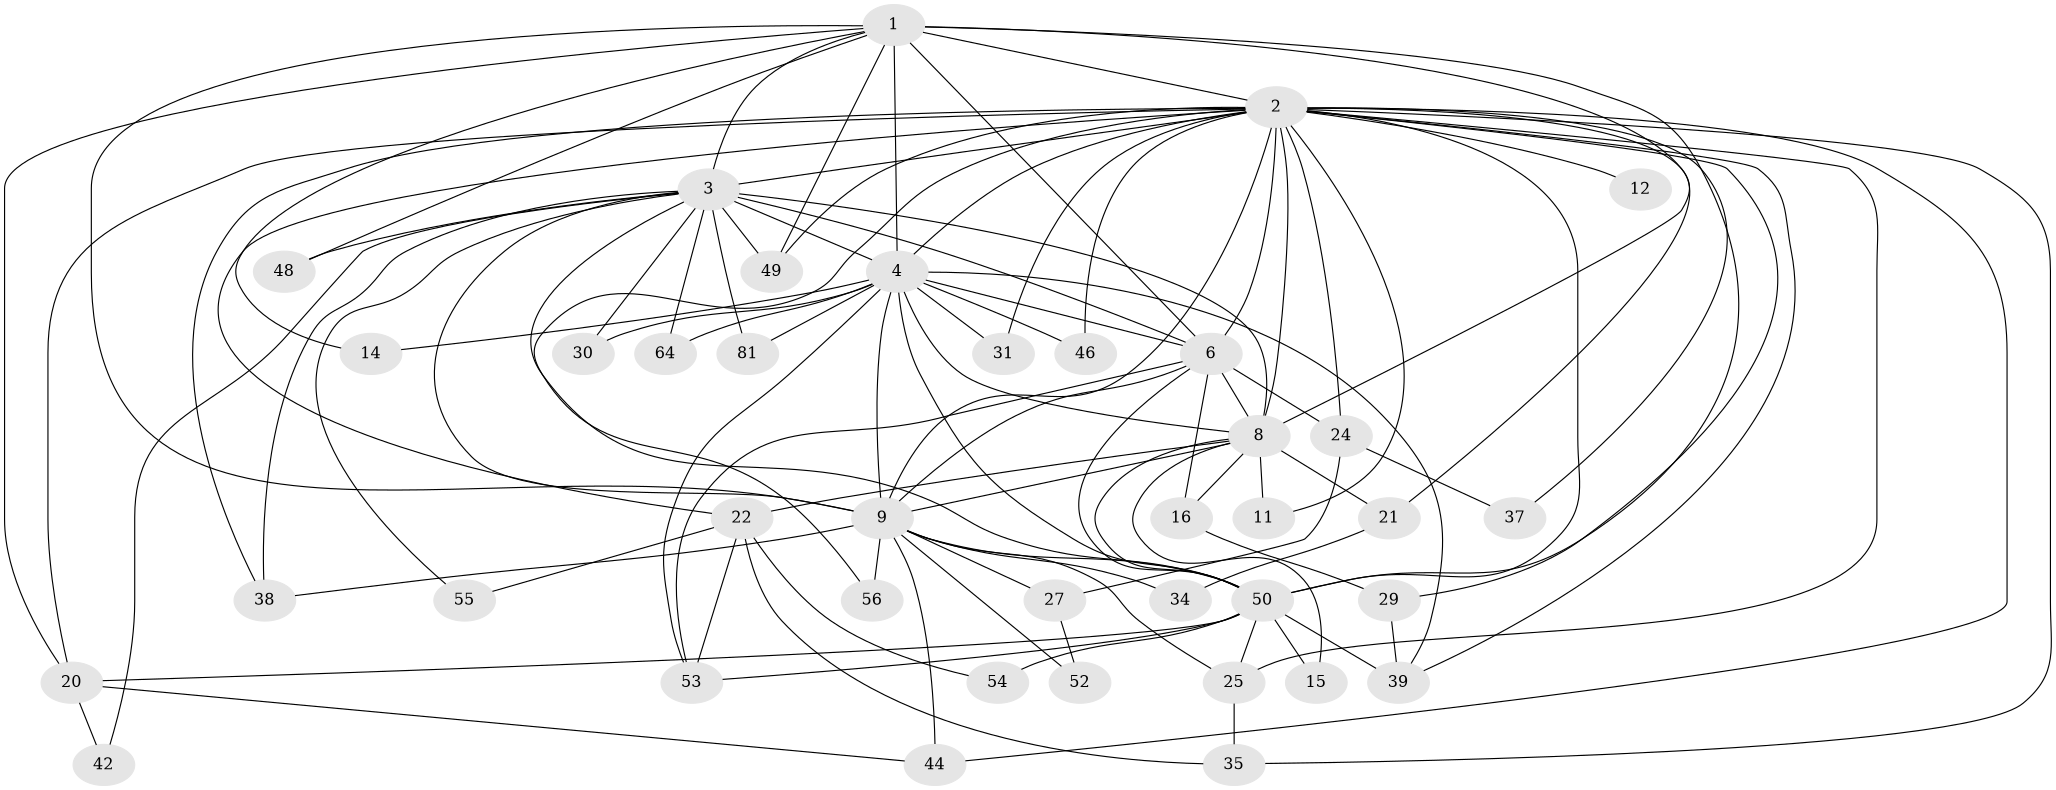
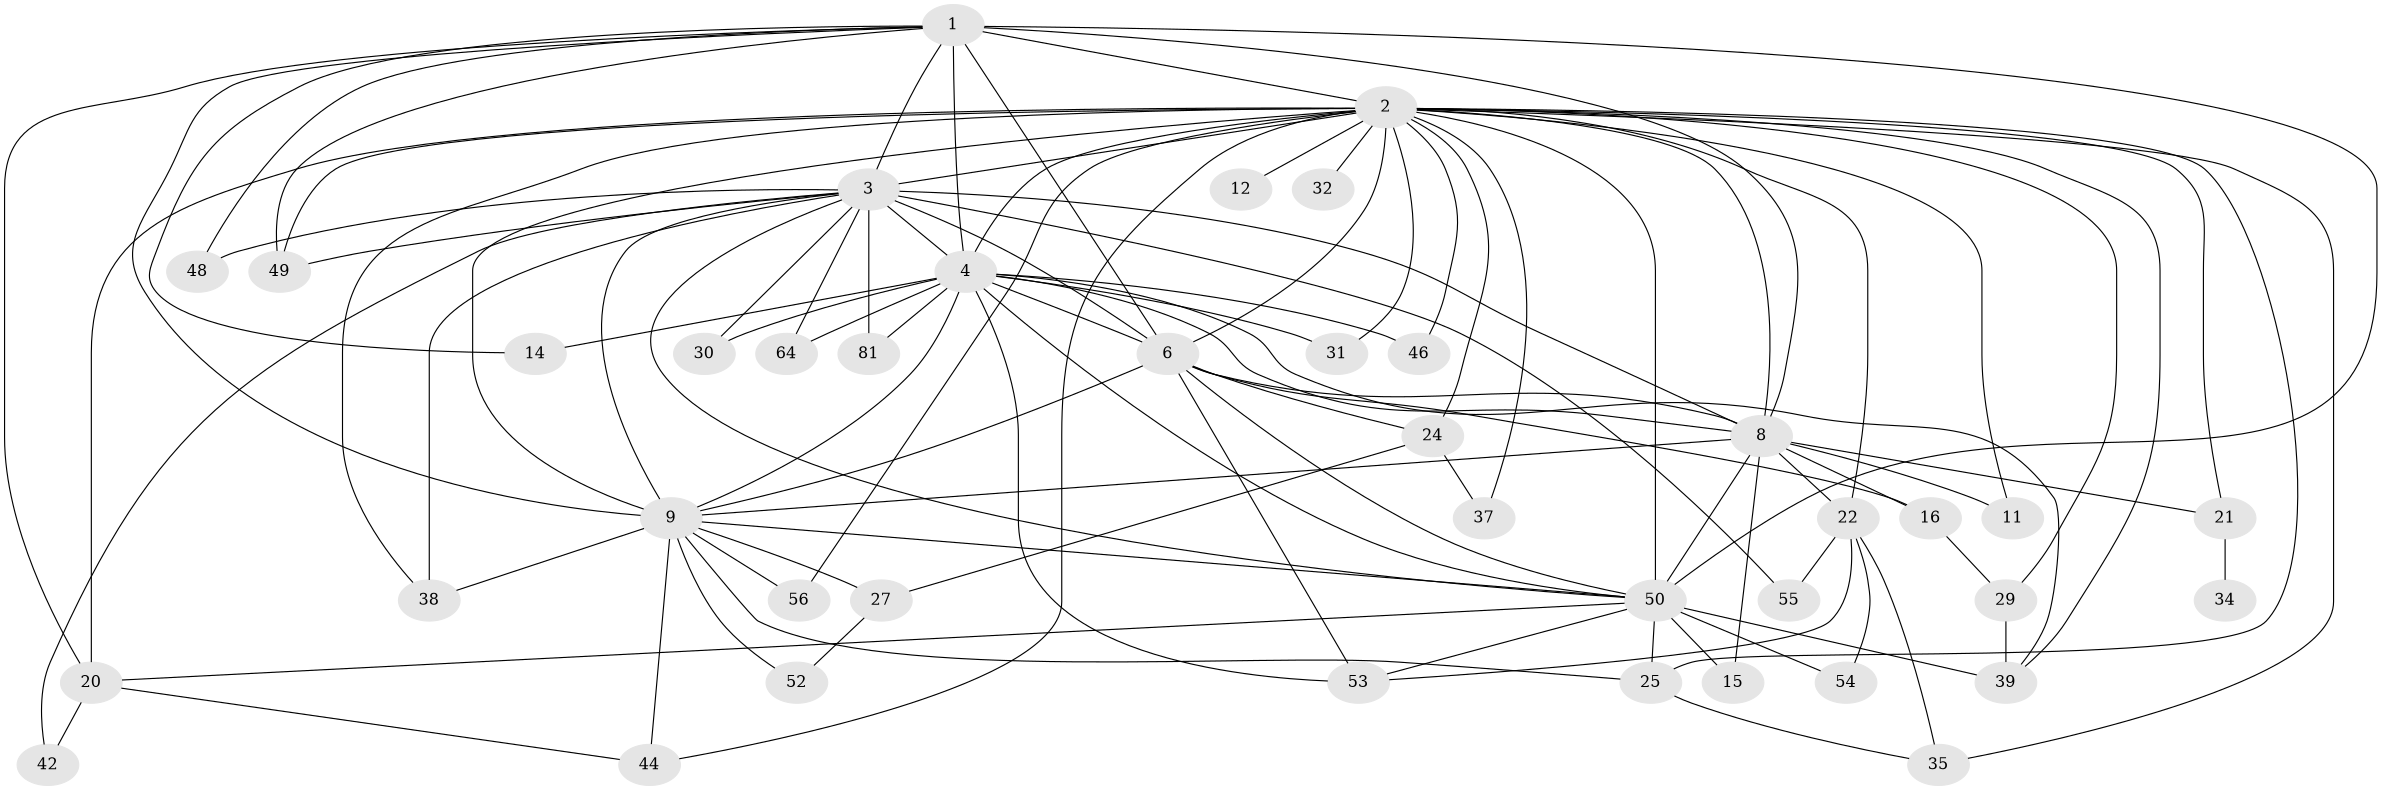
node "32": added
edge "9" -- "34": removed
